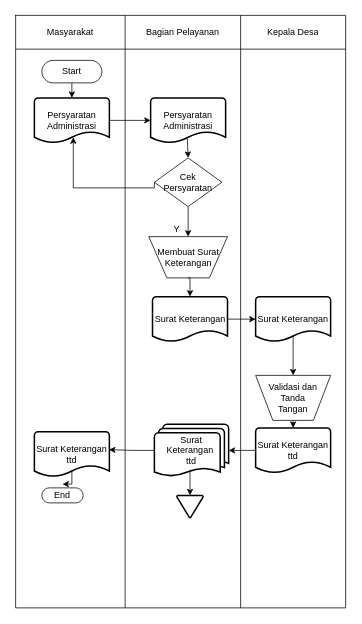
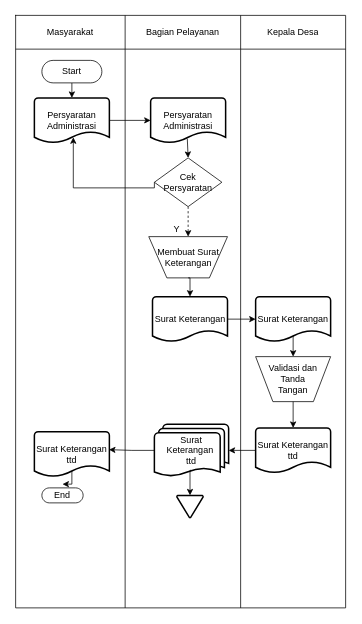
edge "Cek Persyaratan" -> "Membuat Surat Keterangan": style solid -> dashed
node "Validasi dan Tanda Tangan": moved (293, 398) -> (293, 379)
